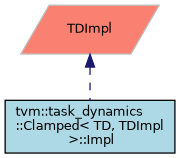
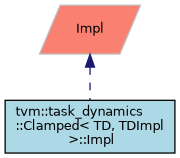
node "TDImpl": label "TDImpl" -> "Impl"
